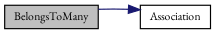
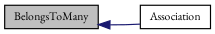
edge "BelongsToMany" -> "Association": reversed
